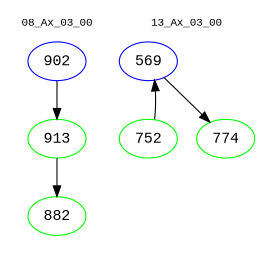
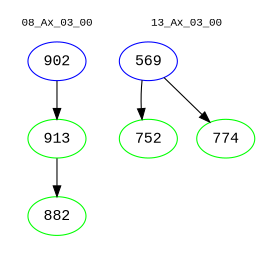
edge "752" -> "569": reversed
